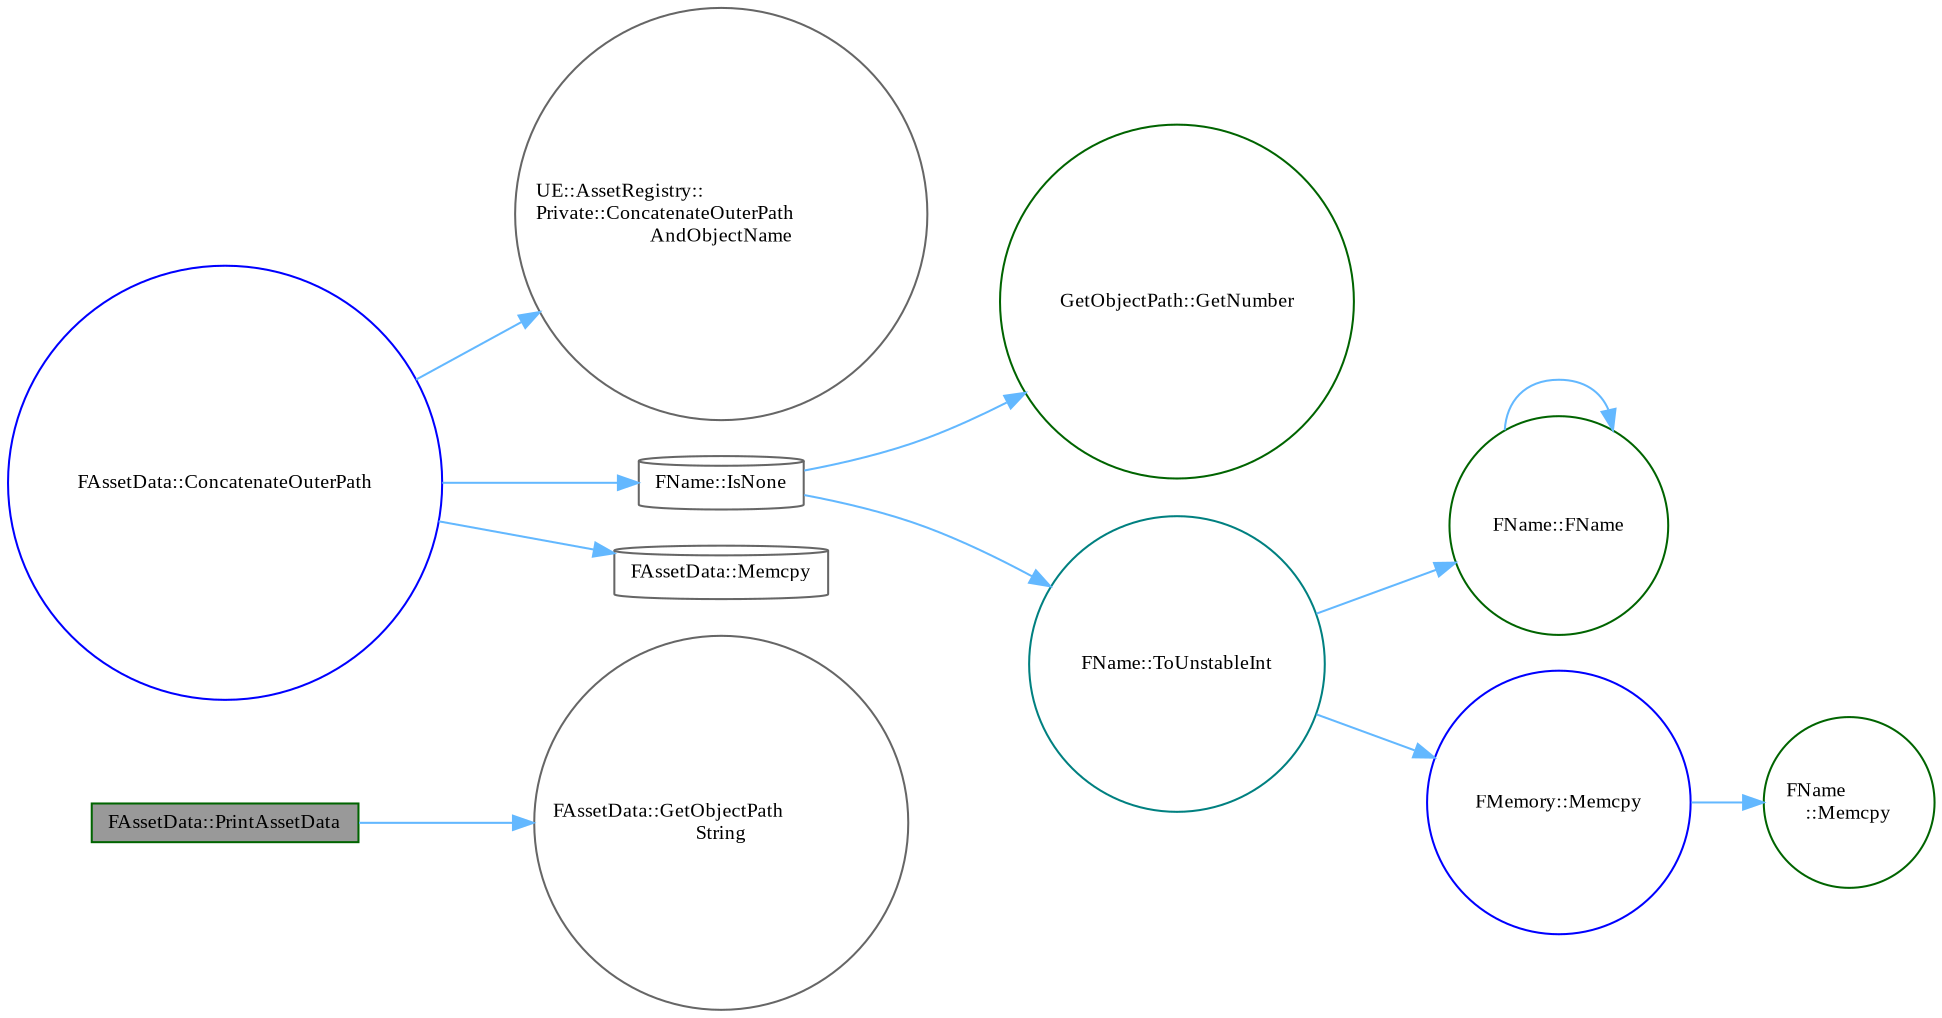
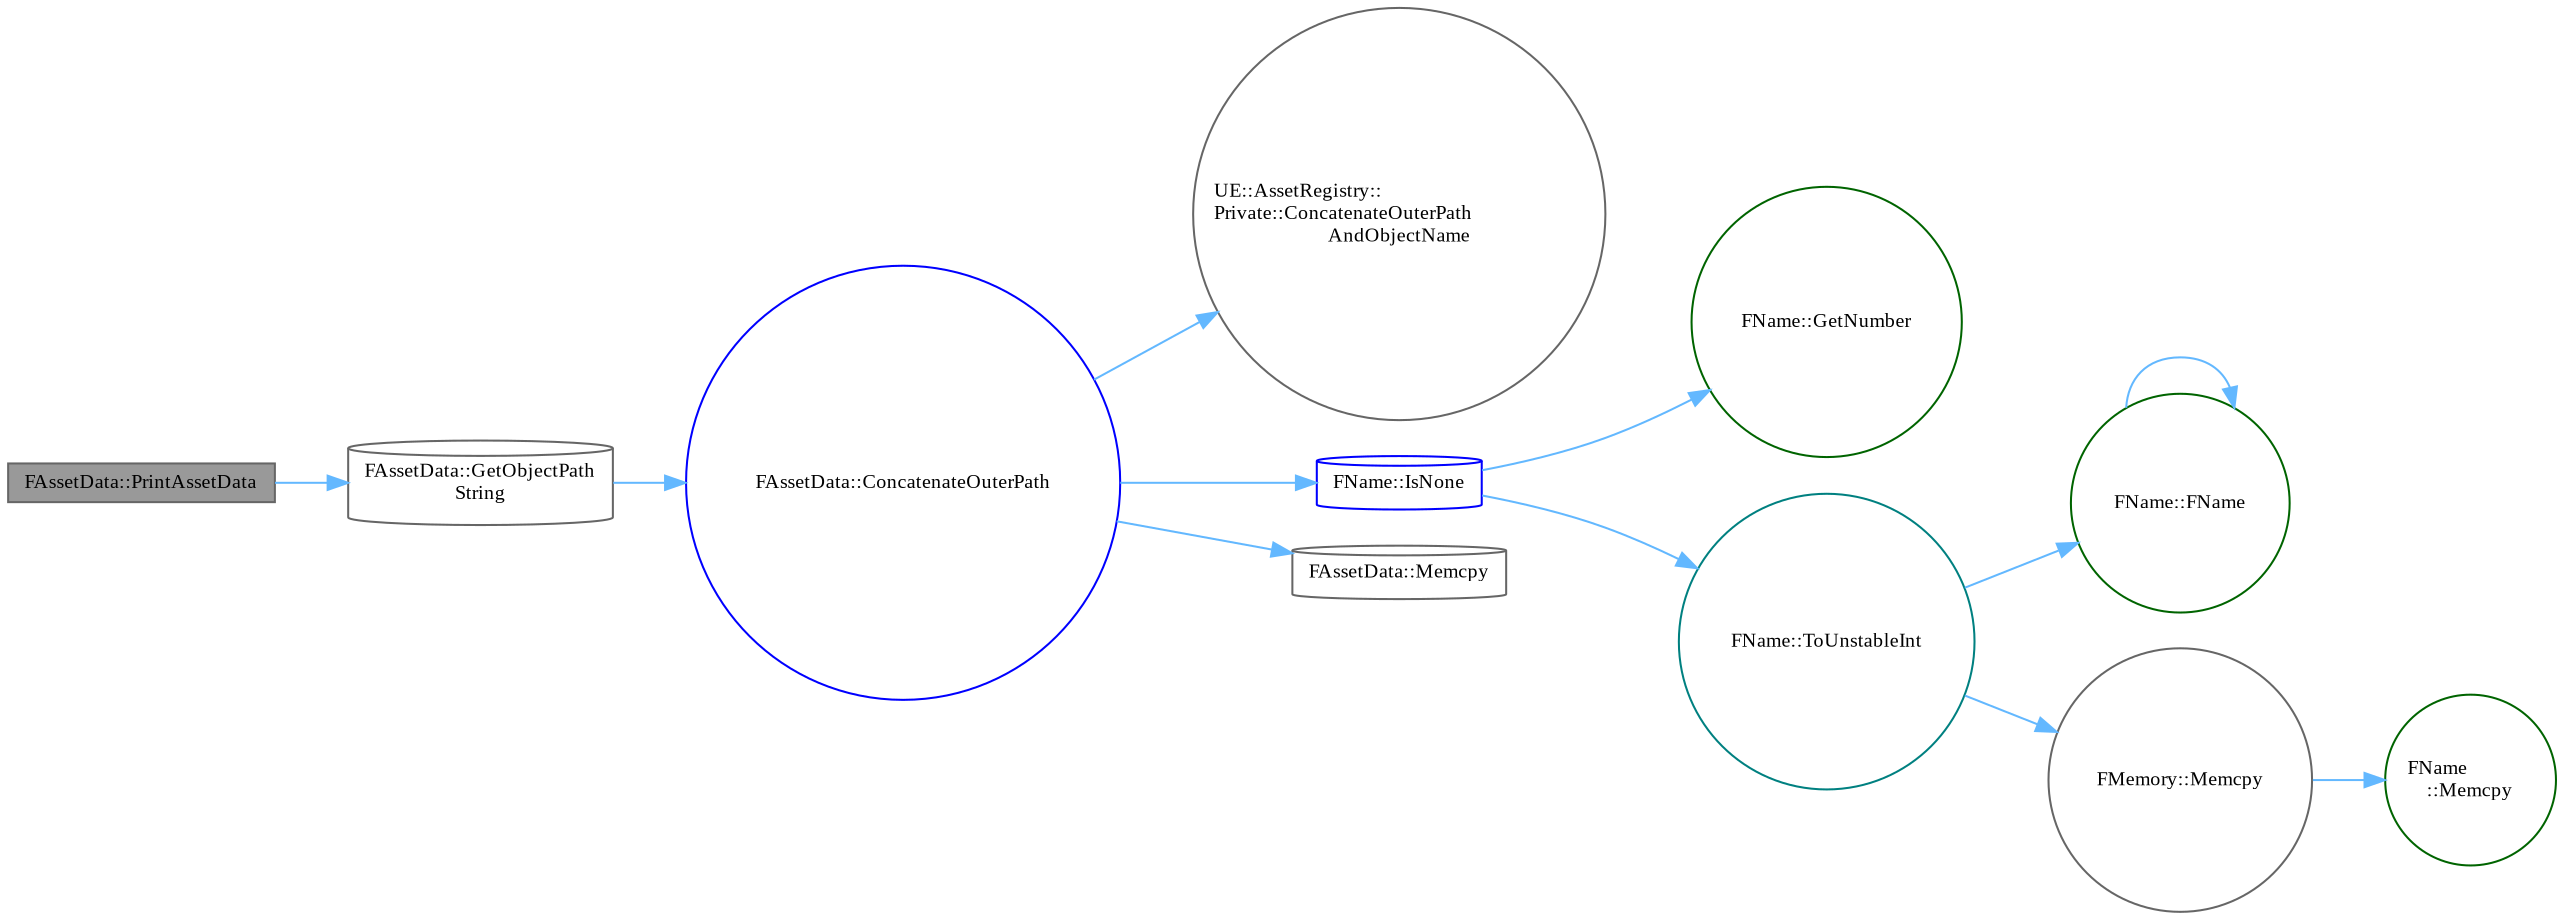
node "GetObjectPath::GetNumber": label "GetObjectPath::GetNumber" -> "FName::GetNumber"
edge "FAssetData::GetObjectPath String" -> "FAssetData::ConcatenateOuterPath": added
node "FName::IsNone": color gray40 -> blue
node "FMemory::Memcpy": color blue -> gray40
node "FAssetData::PrintAssetData": color darkgreen -> gray40
node "FAssetData::GetObjectPath String": shape circle -> cylinder
